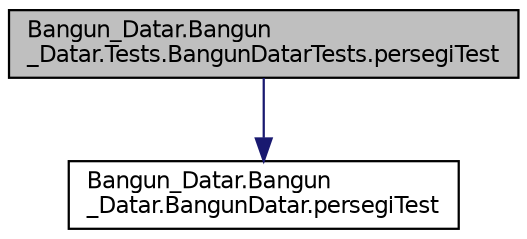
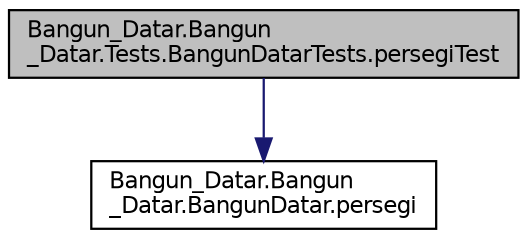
node "Bangun_Datar.Bangun _Datar.BangunDatar.persegiTest": label "Bangun_Datar.Bangun _Datar.BangunDatar.persegiTest" -> "Bangun_Datar.Bangun _Datar.BangunDatar.persegi"
